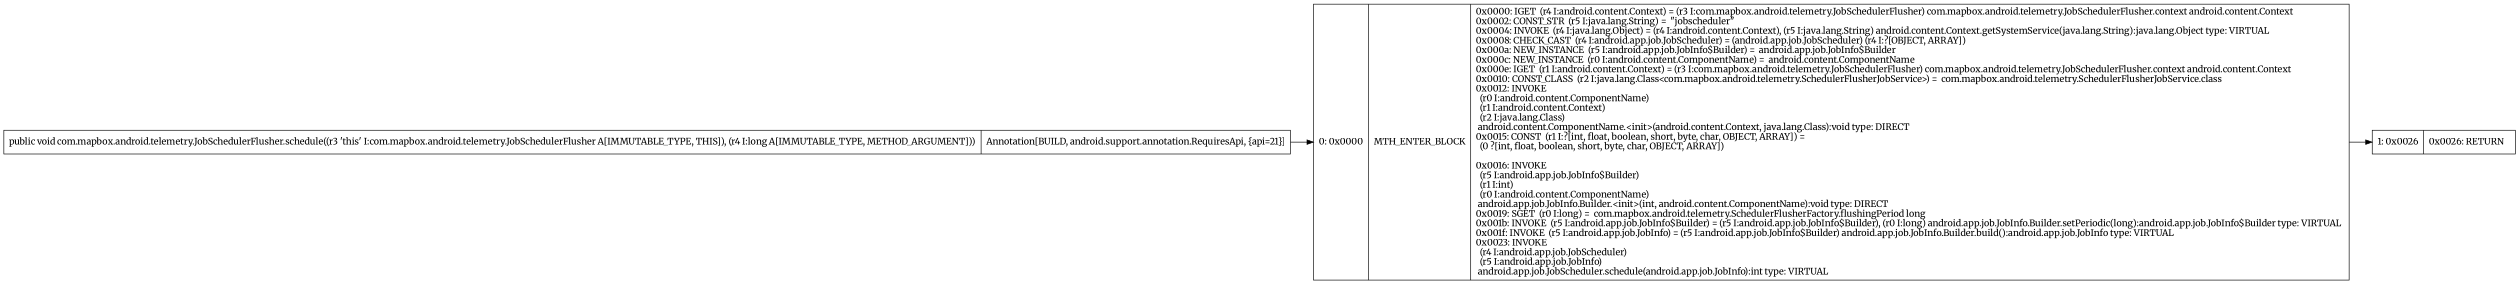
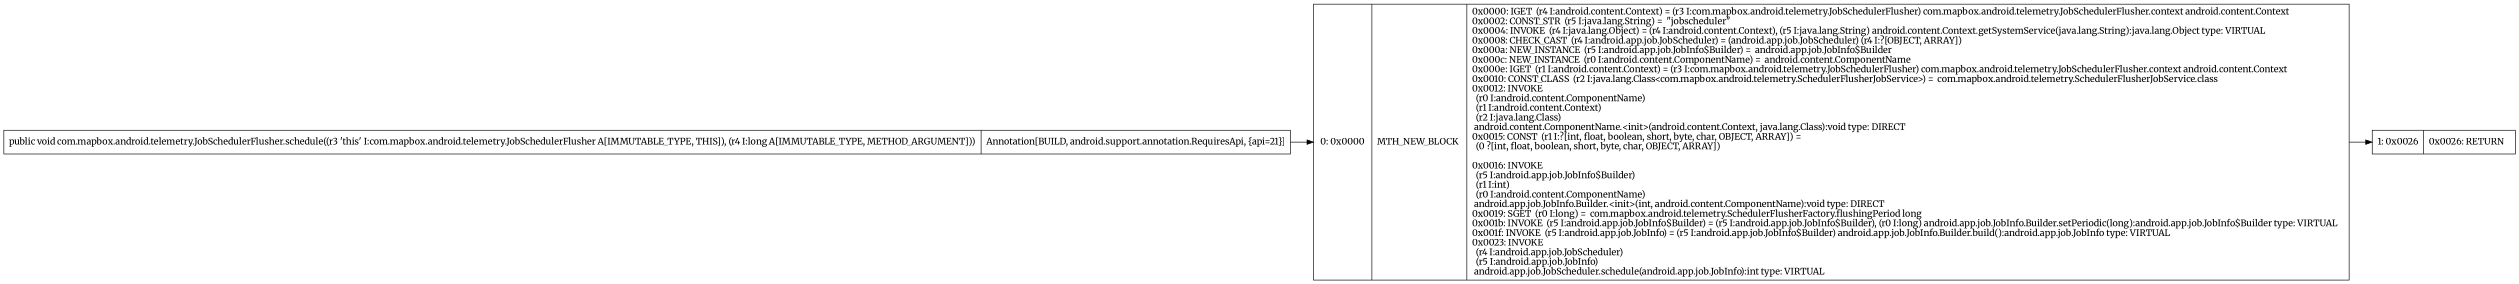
node "0: 0x0000": text "MTH_ENTER_BLOCK" -> "MTH_NEW_BLOCK"
